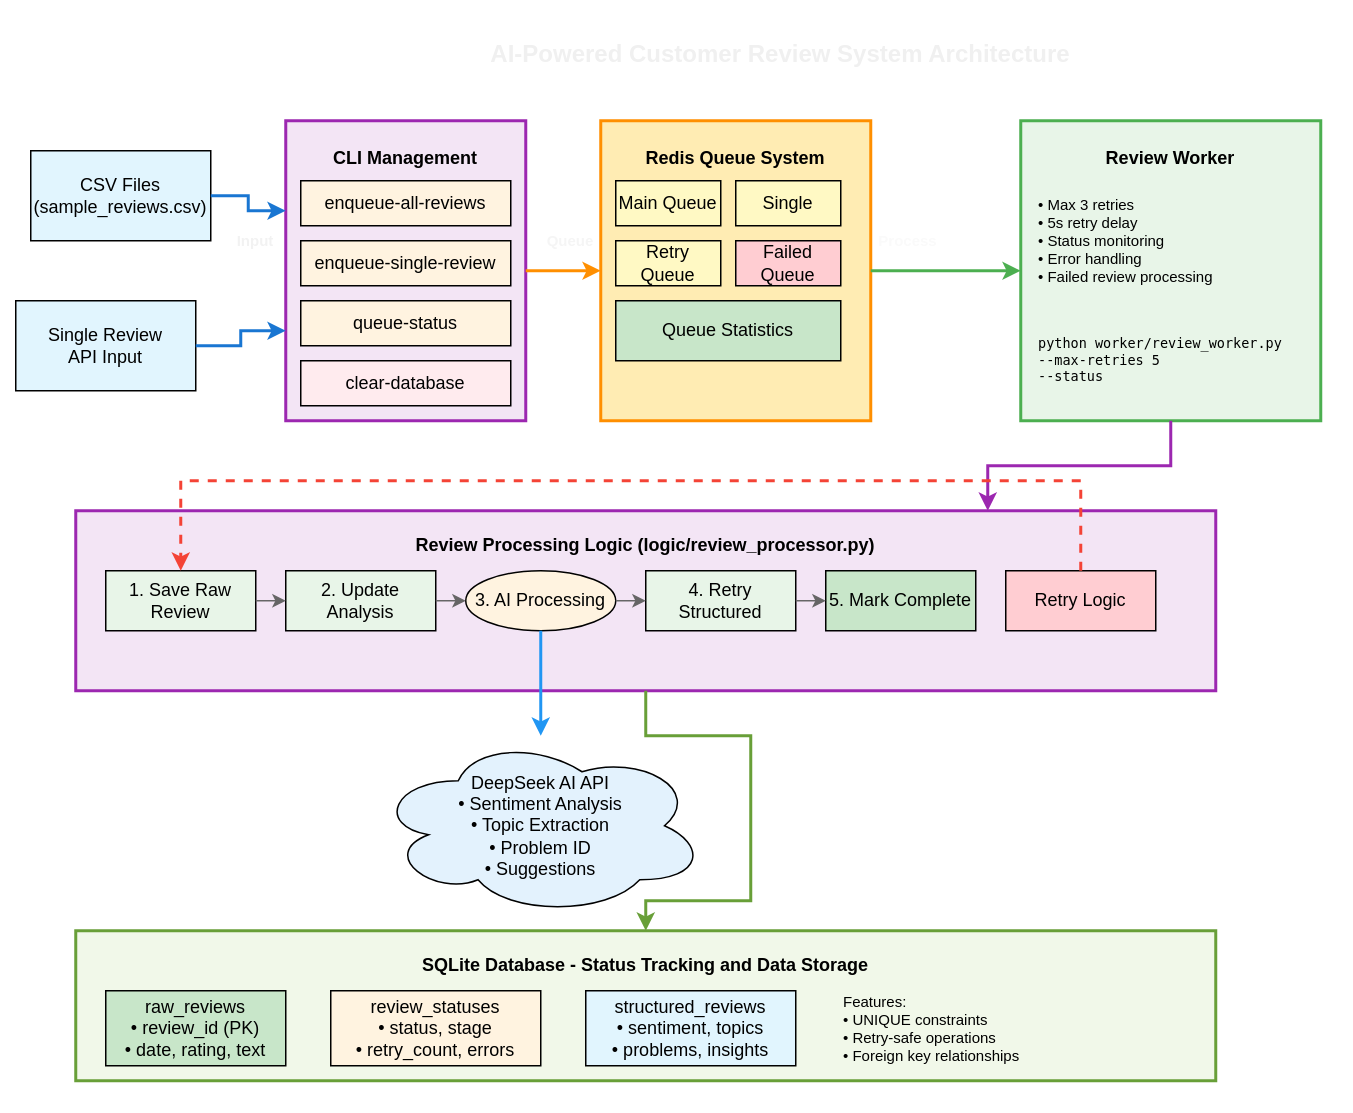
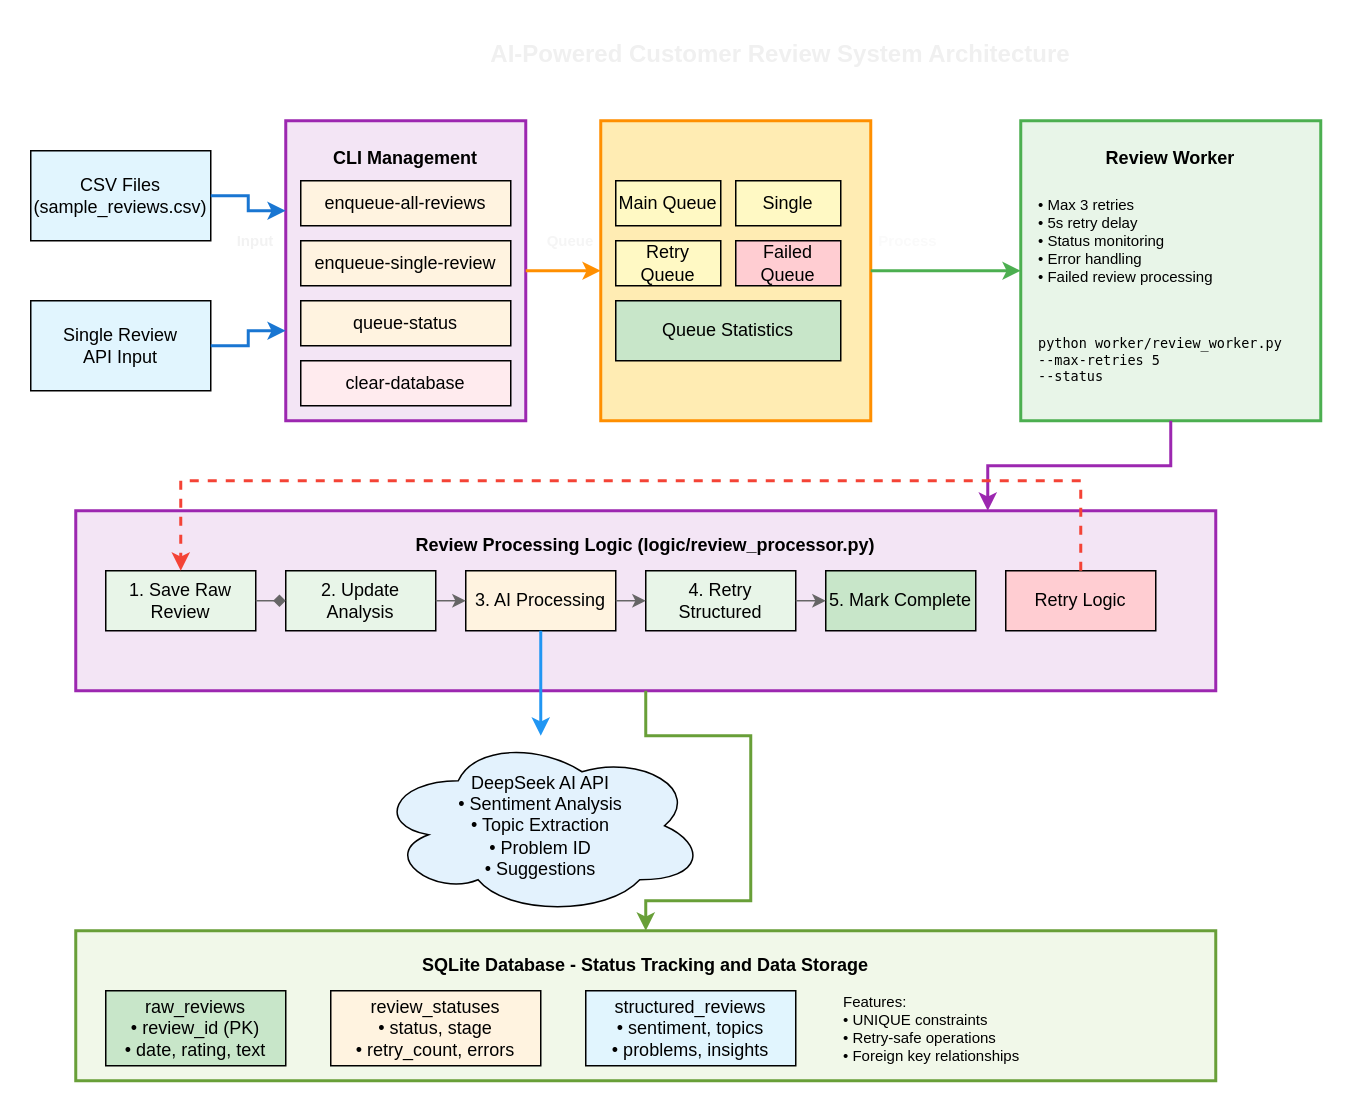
node "Redis Queue System": removed
node "Single Review API Input": moved (106, 346) -> (121, 346)
edge "1. Save Raw Review" -> "2. Update Analysis": arrowhead classic -> diamond
node "3. AI Processing": shape ellipse -> rectangle
